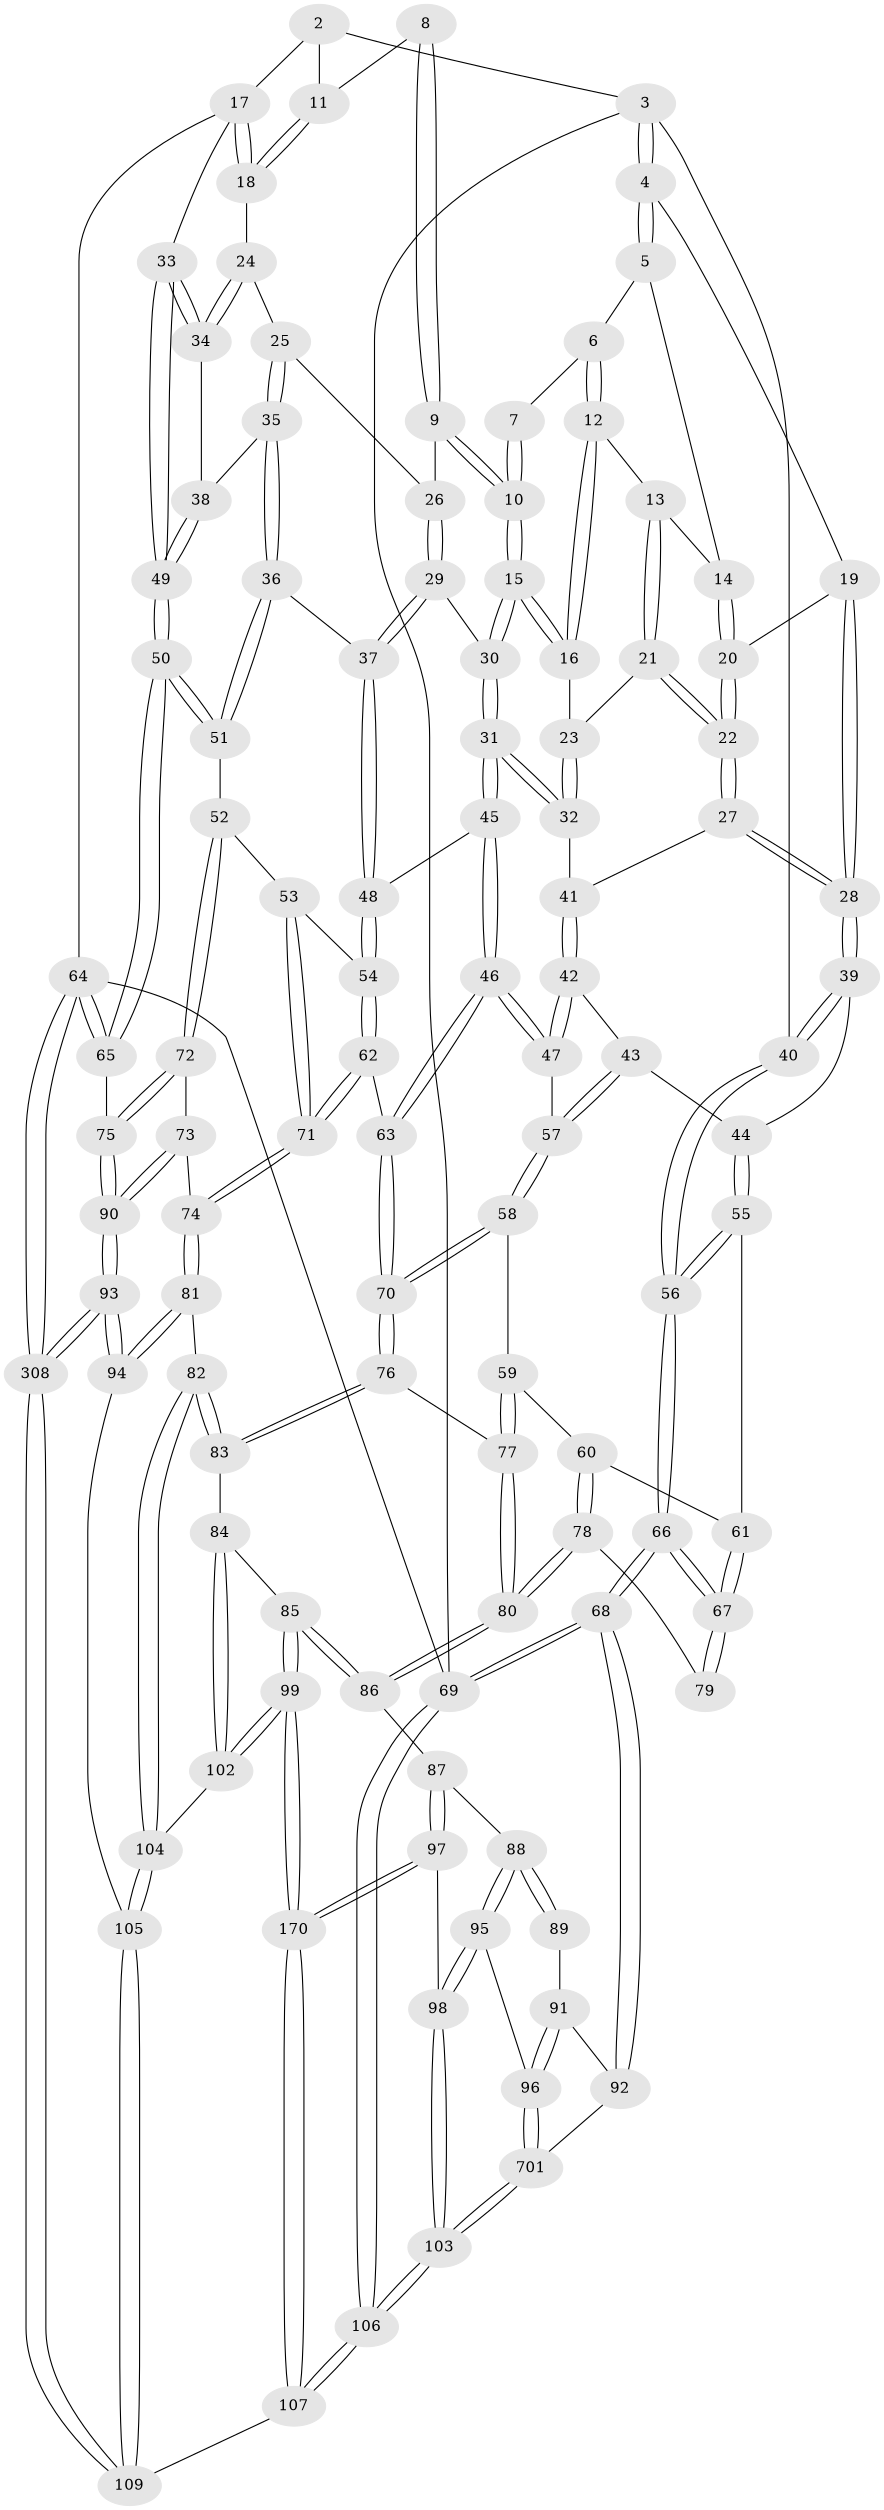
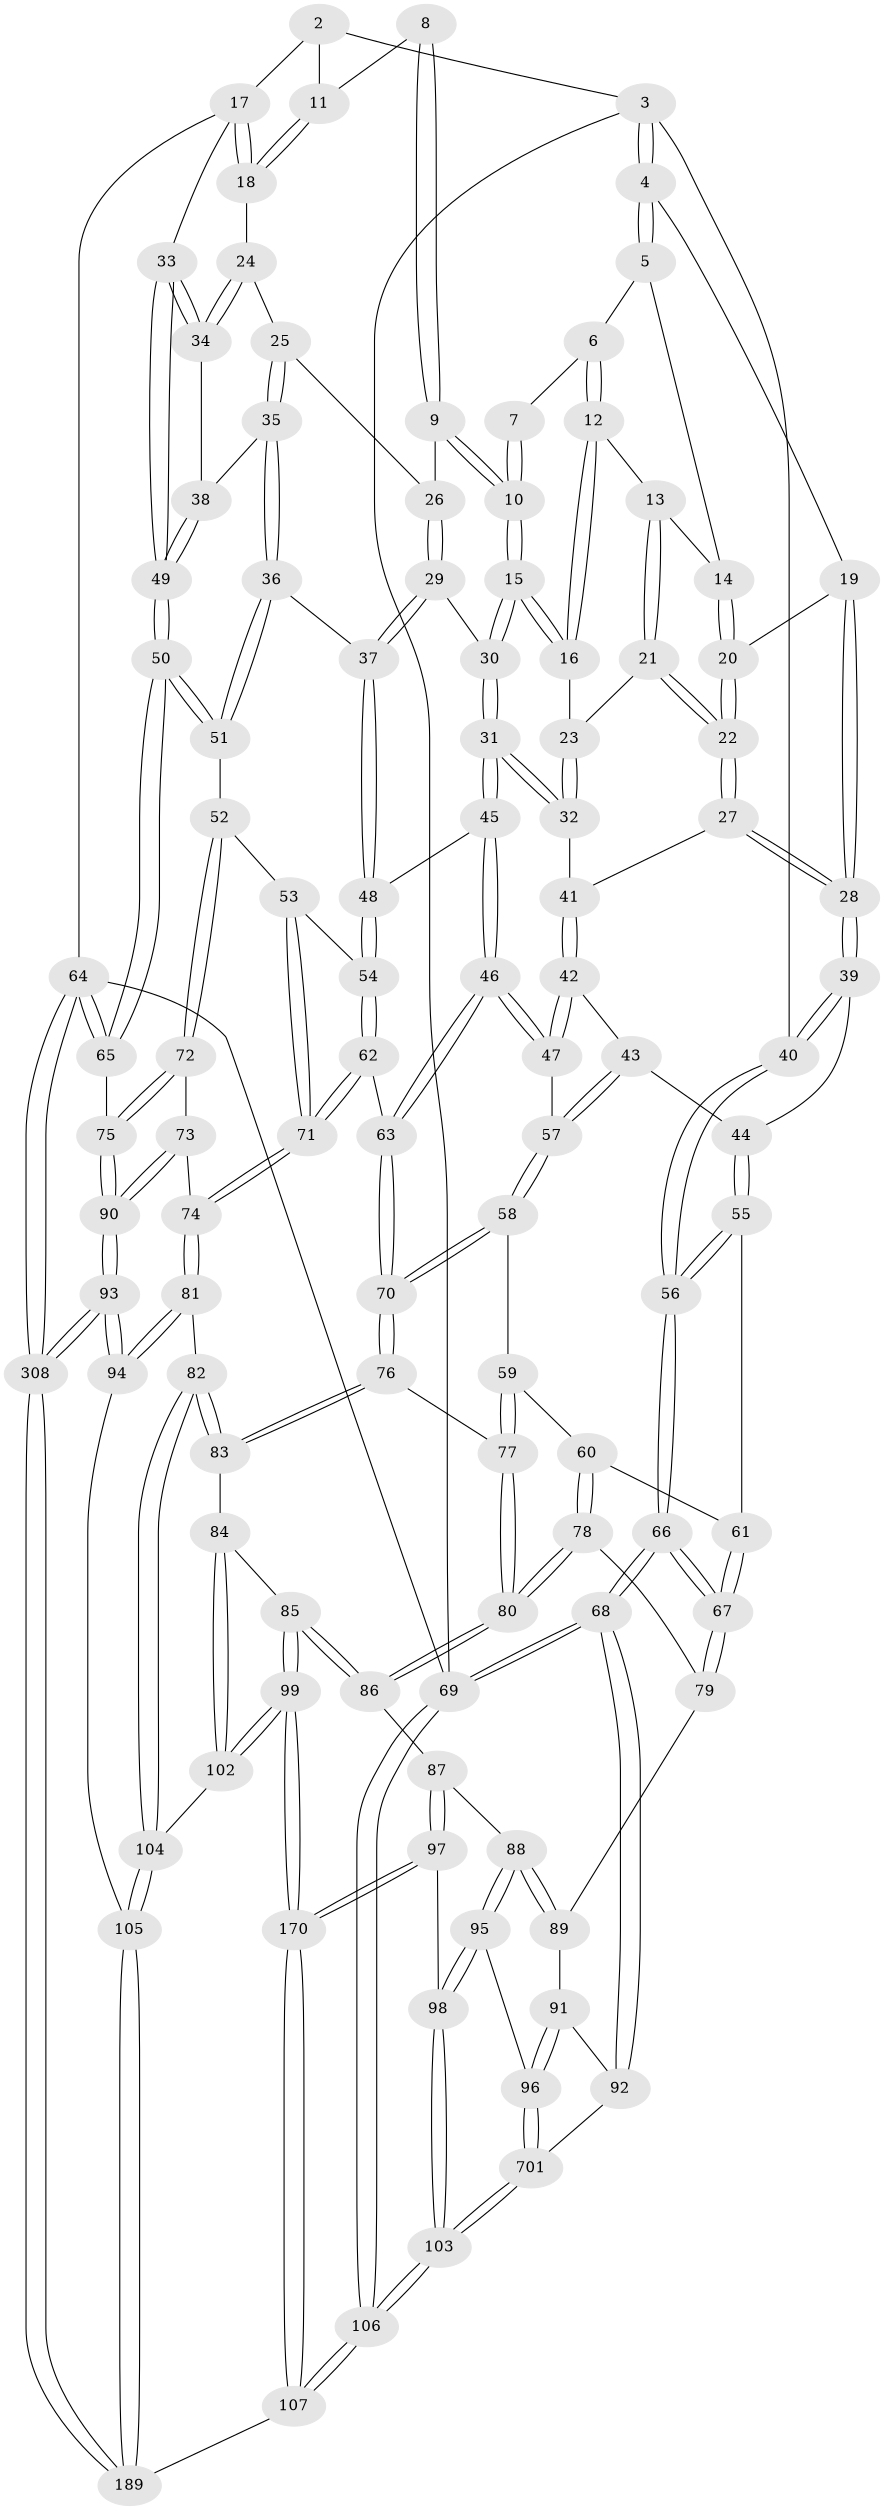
edge "79" -- "89": added
node "109": label "109" -> "189"
